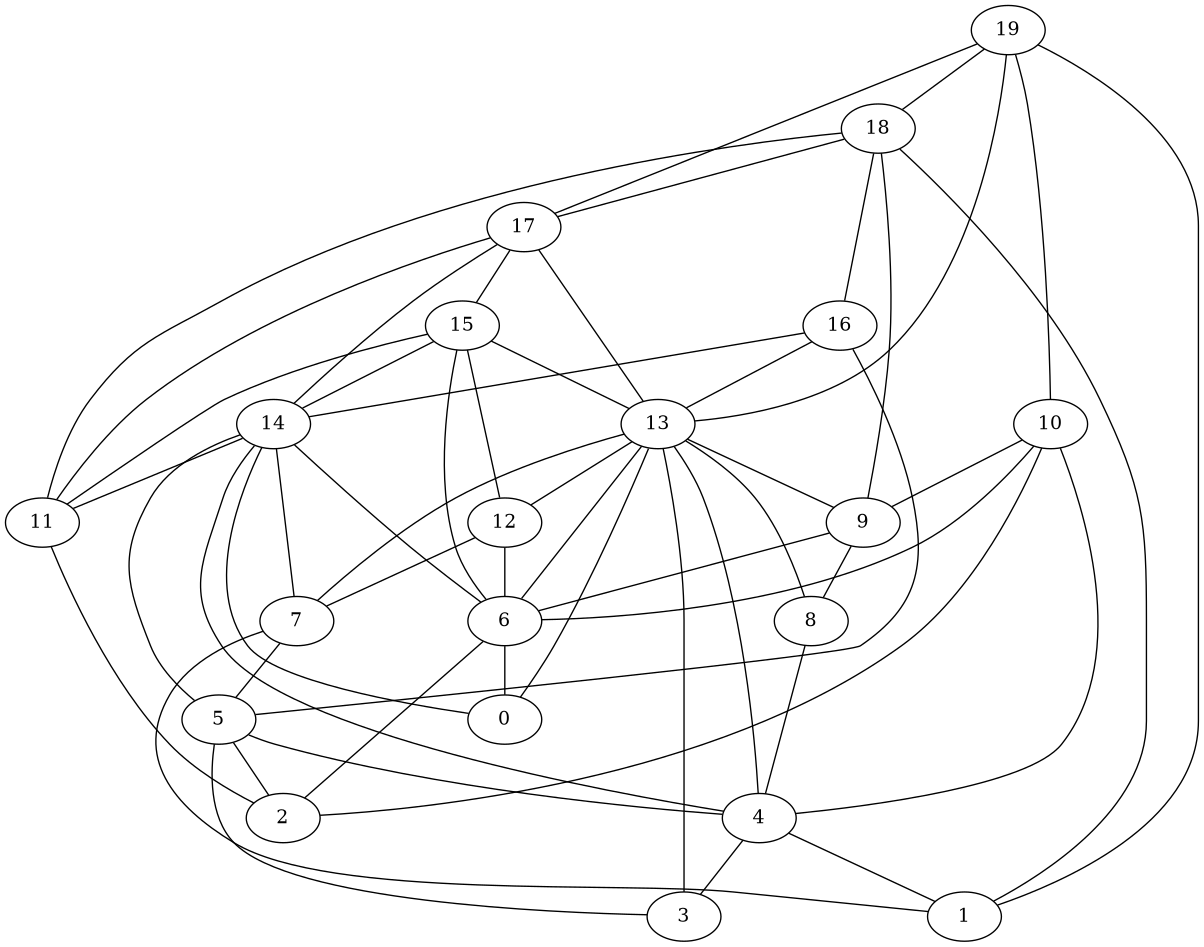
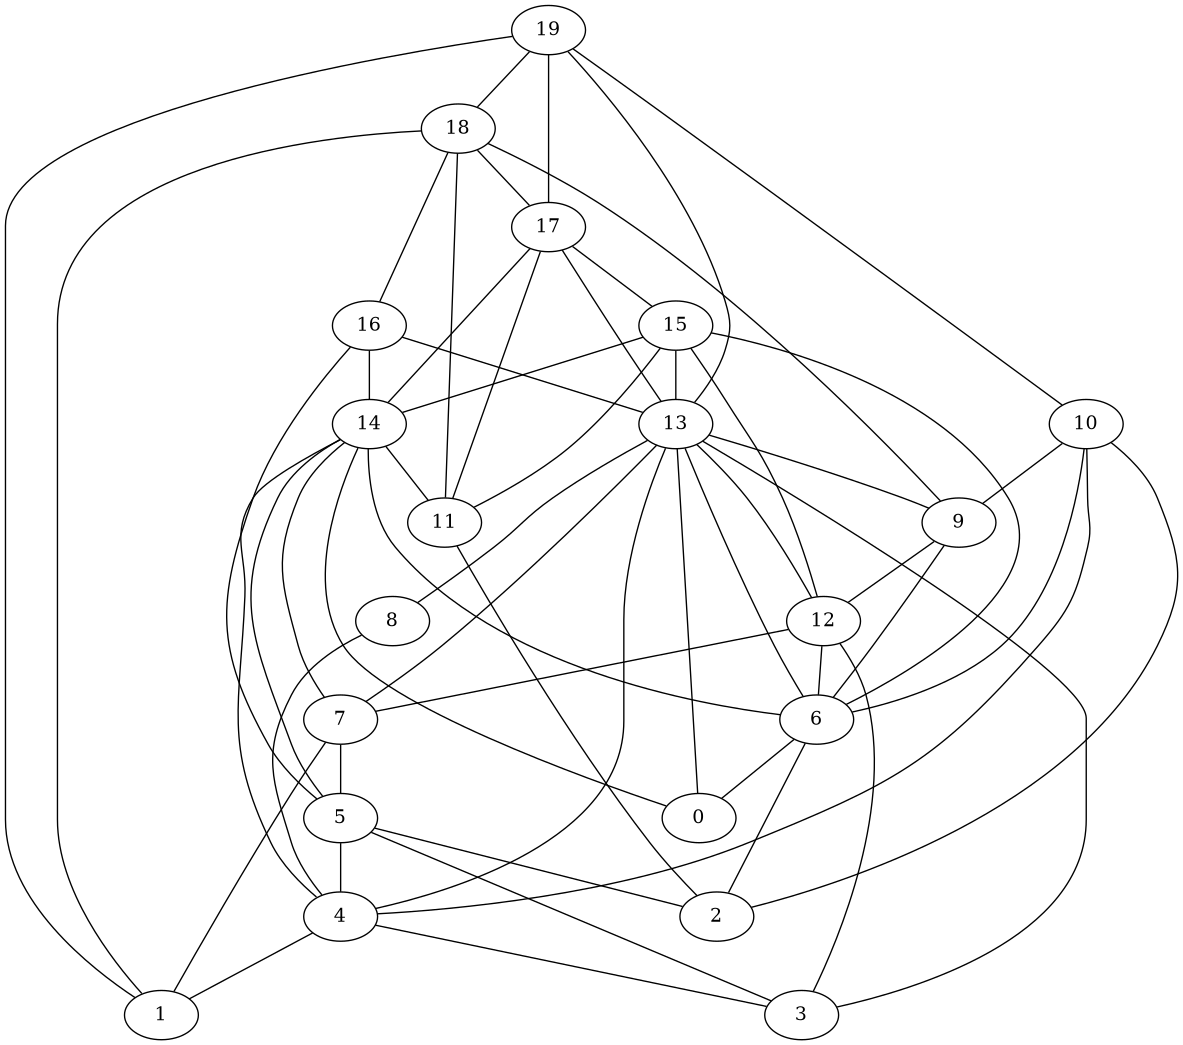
edge "9" -- "8": now "9" -- "12"
edge "12" -- "3": added
